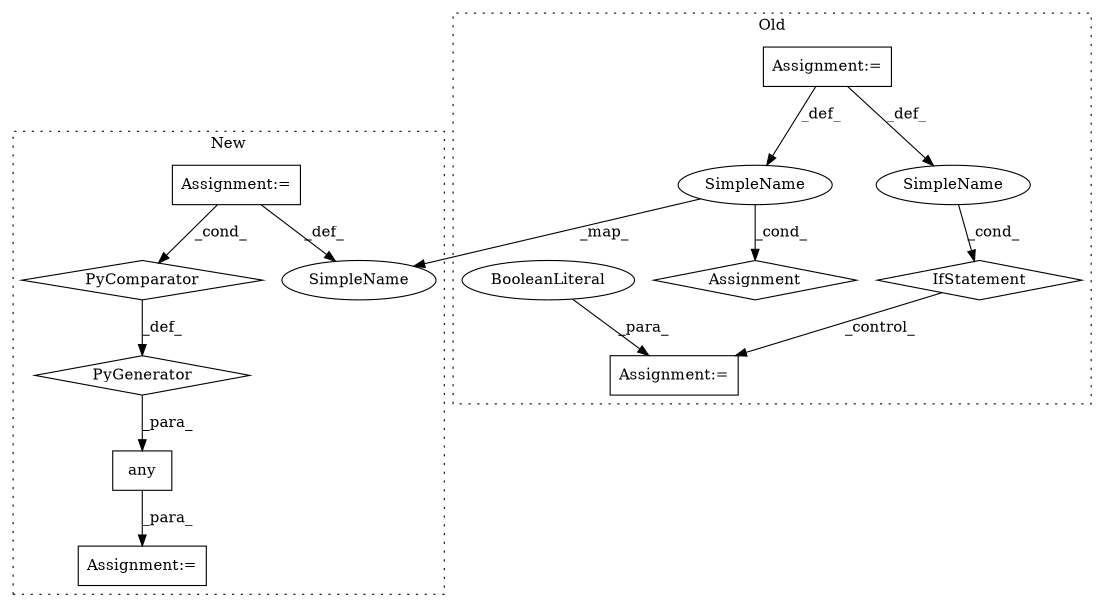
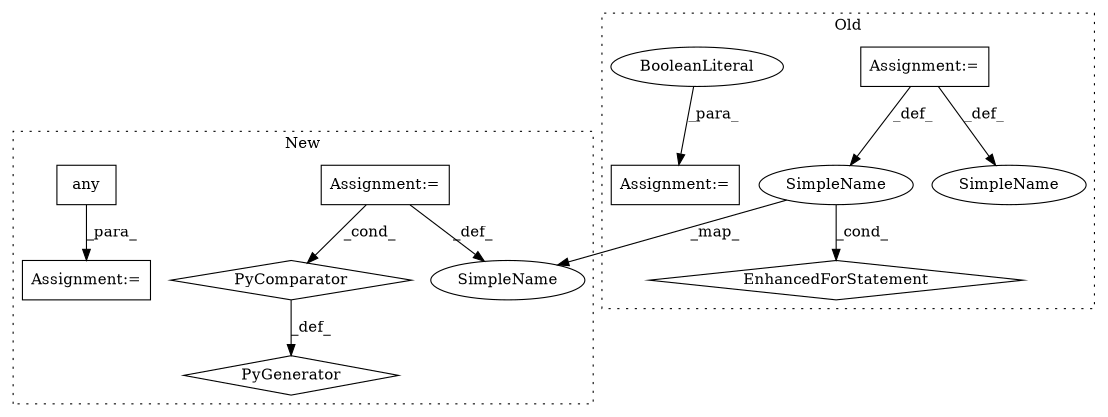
node "Assignment": label "Assignment" -> "EnhancedForStatement"
node "IfStatement": removed
edge "PyGenerator" -> "any": removed, label "_para_"
